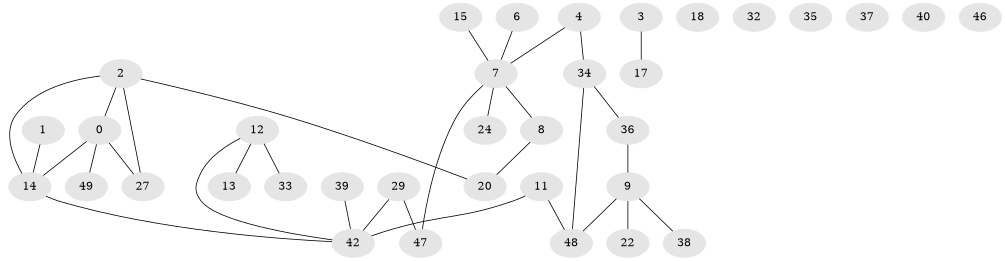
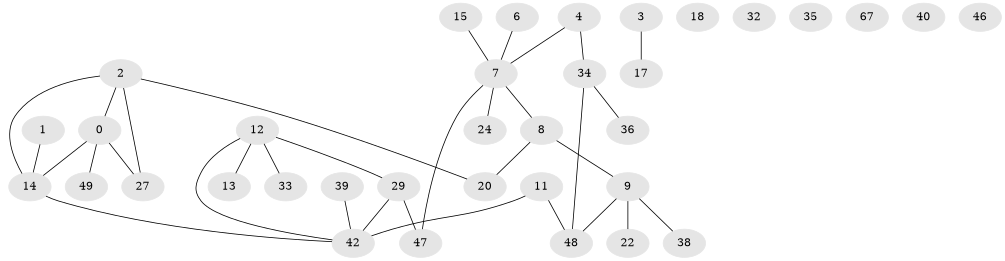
node "37": label "37" -> "67"
edge "12" -- "29": added
edge "36" -- "9": now "8" -- "9"
